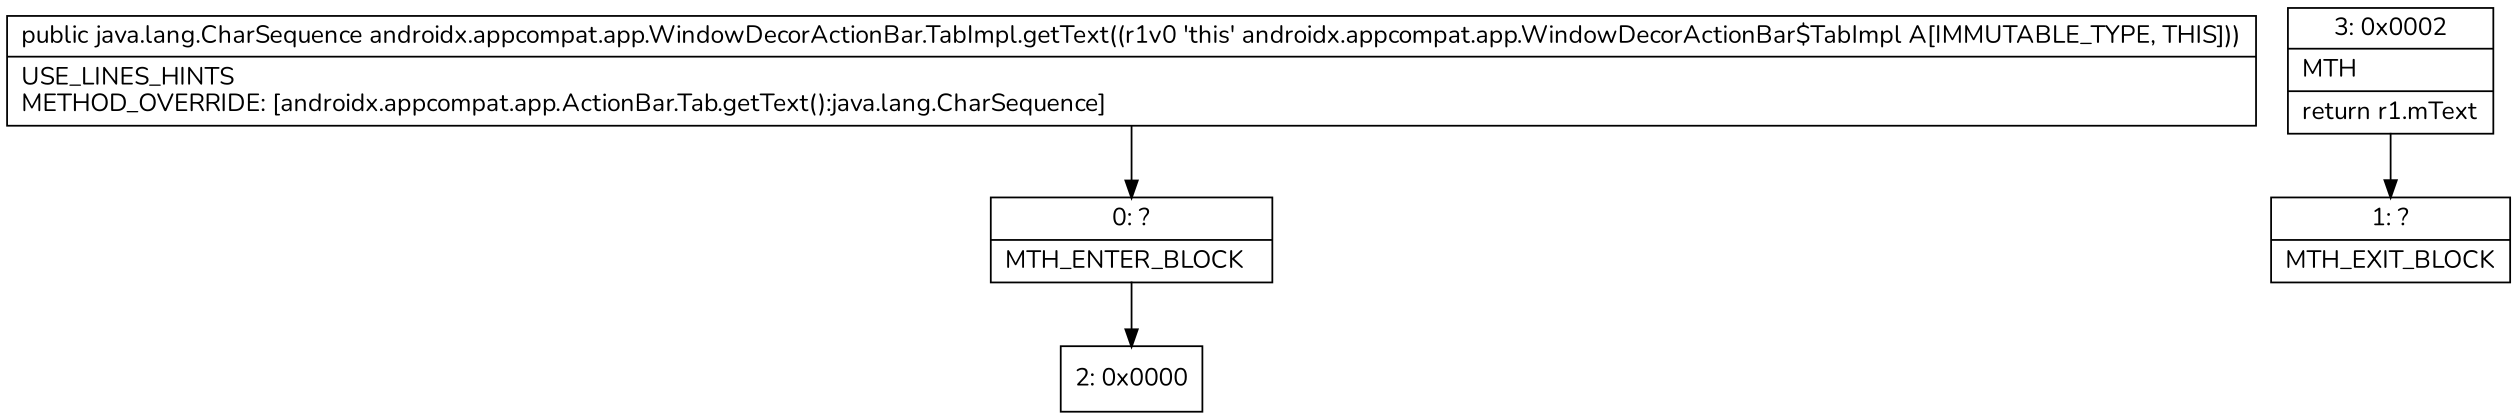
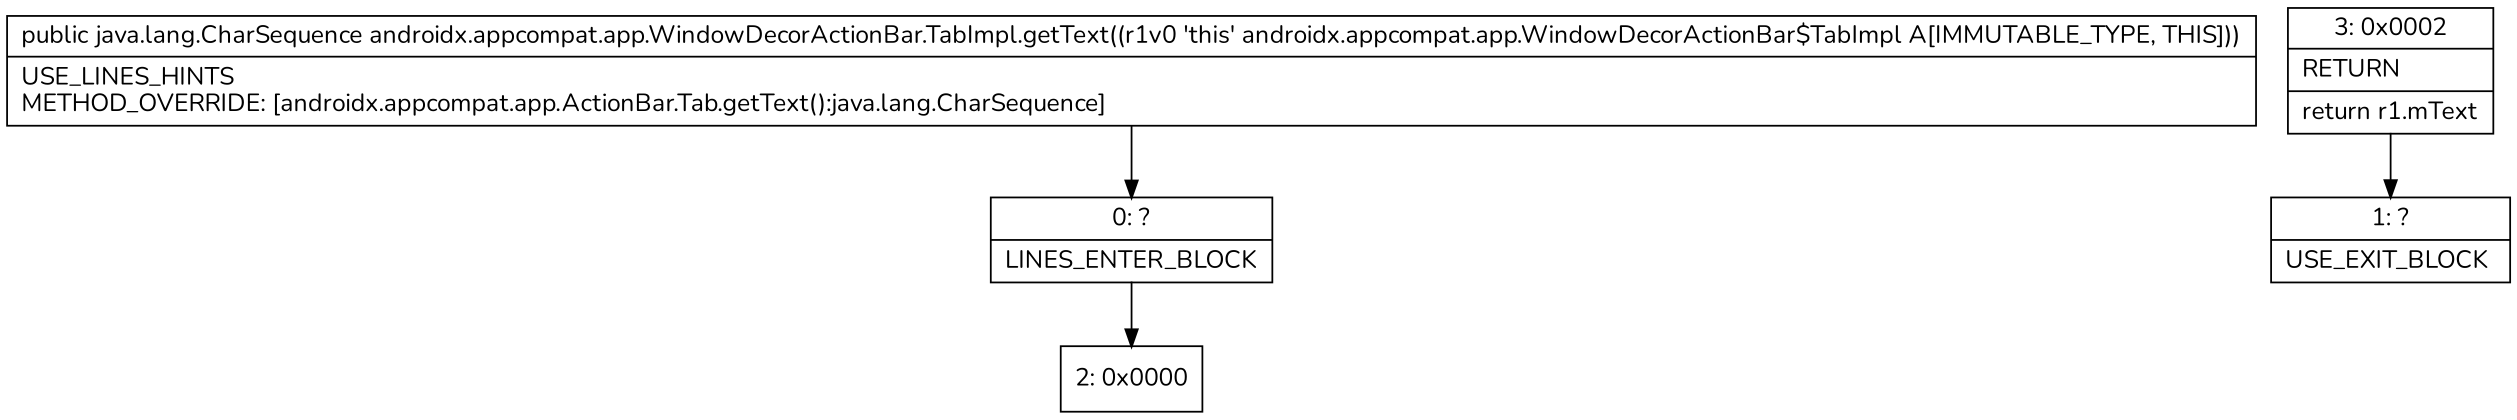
node "3: 0x0002": text "MTH" -> "RETURN"
node "0: ?": text "MTH_ENTER_BLOCK" -> "LINES_ENTER_BLOCK"
node "1: ?": text "MTH_EXIT_BLOCK" -> "USE_EXIT_BLOCK"
